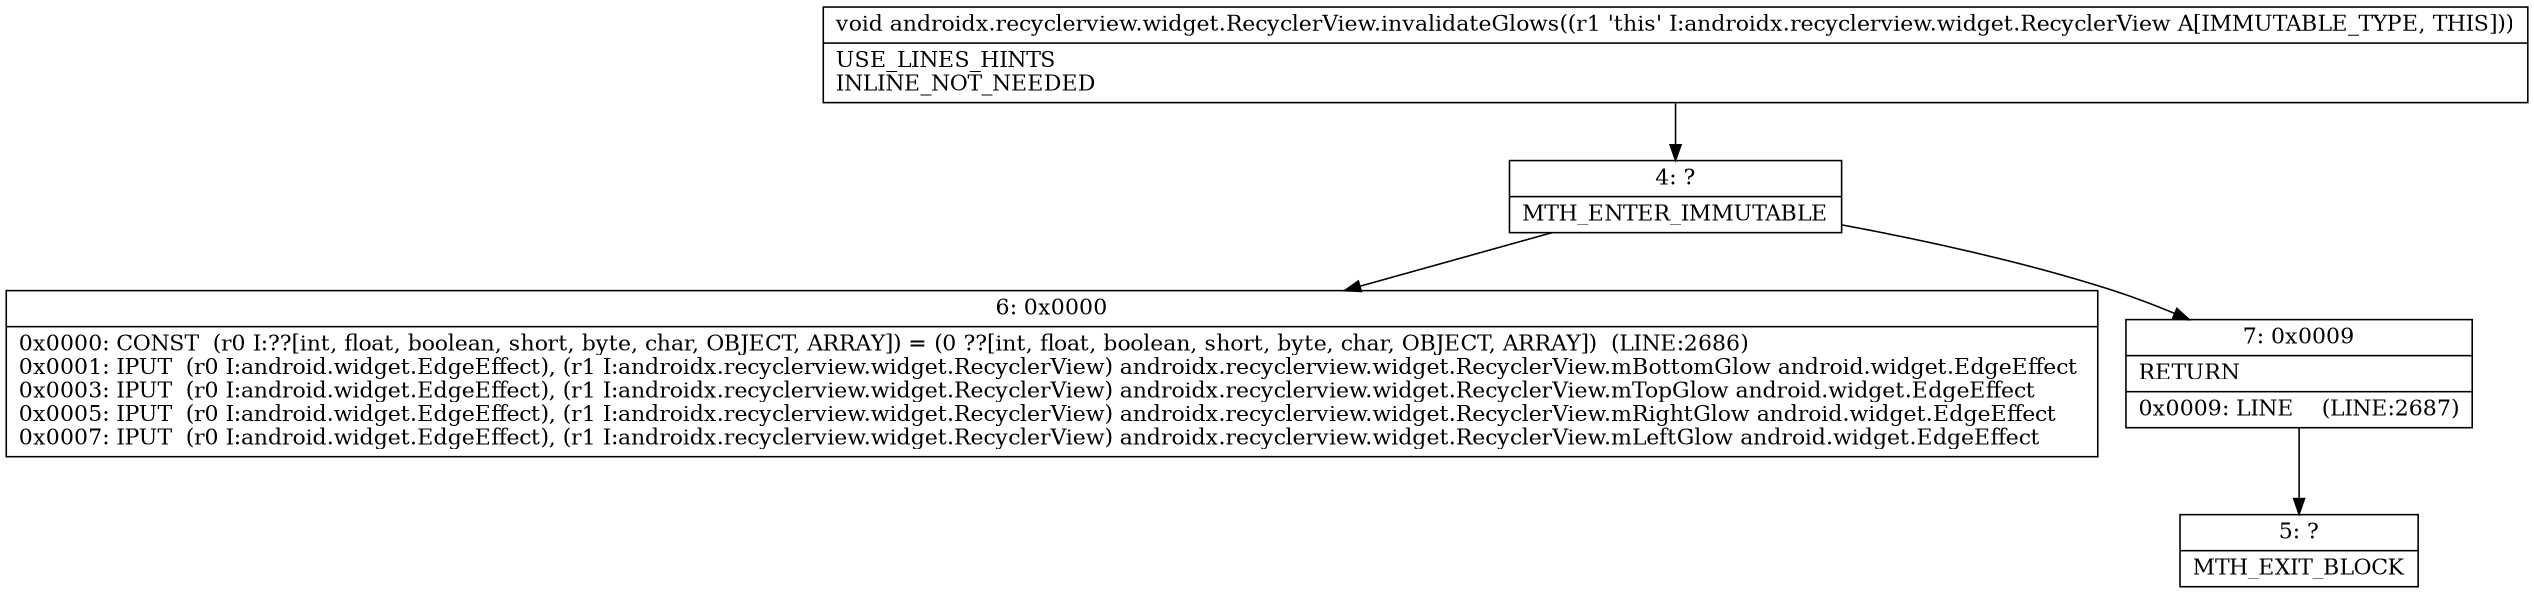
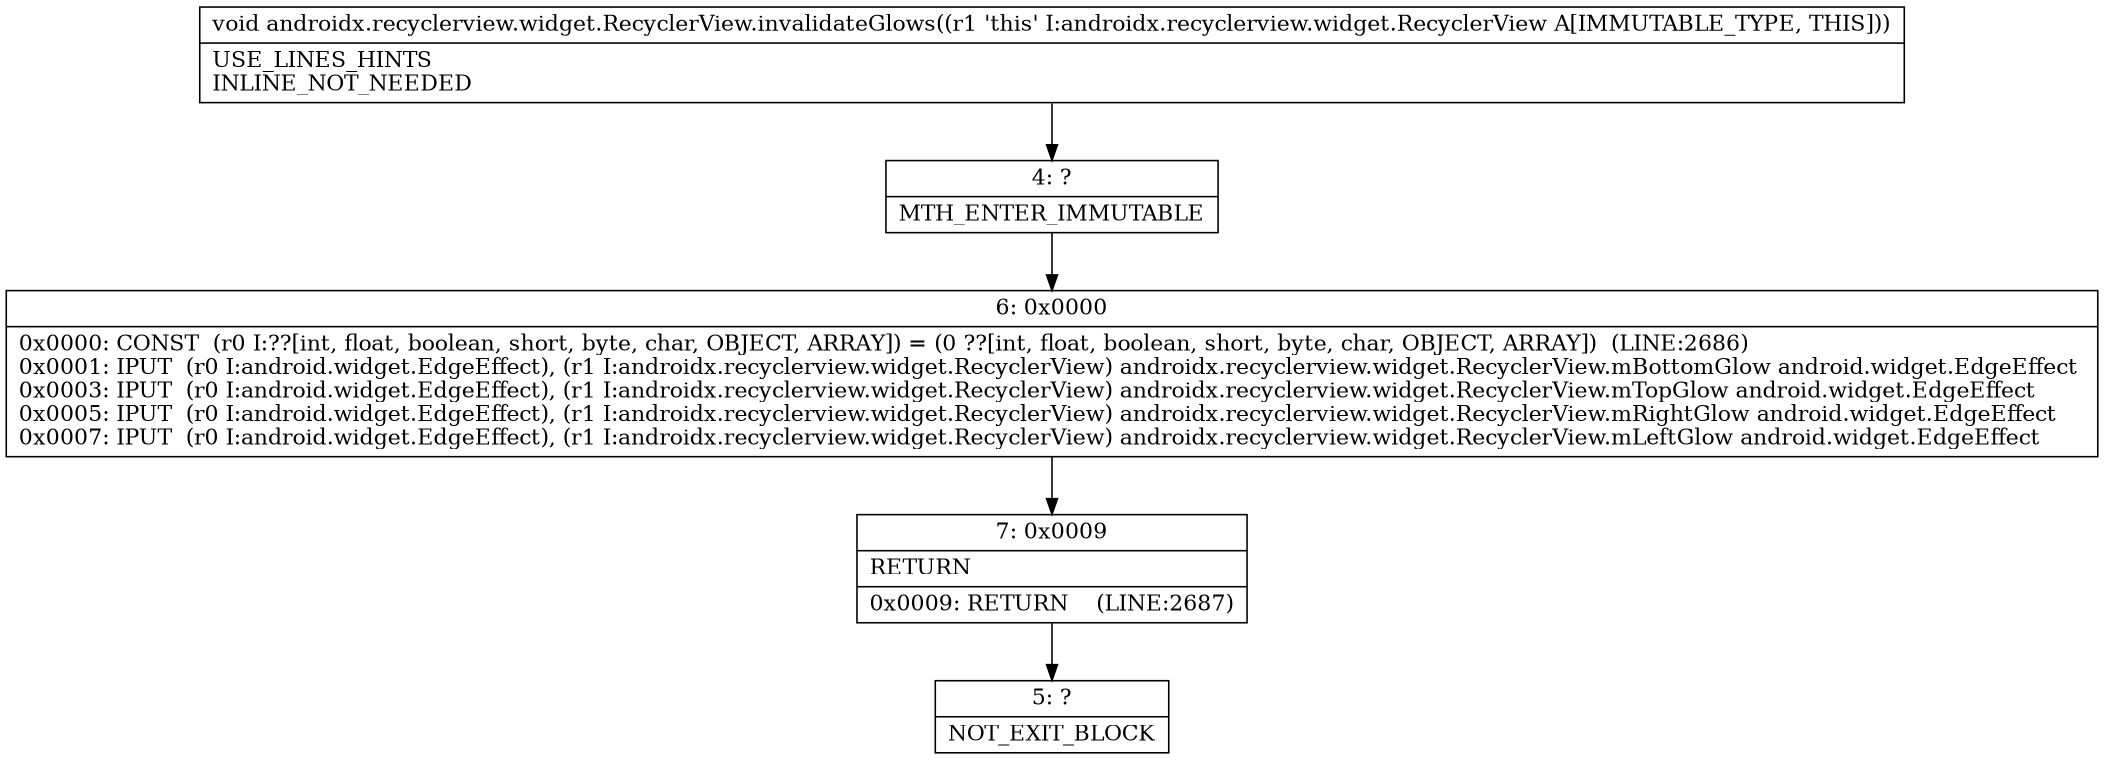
edge "4: ?" -> "7: 0x0009": now "6: 0x0000" -> "7: 0x0009"
node "7: 0x0009": text "0x0009: LINE    (LINE:2687)" -> "0x0009: RETURN    (LINE:2687)"
node "5: ?": text "MTH_EXIT_BLOCK" -> "NOT_EXIT_BLOCK"
